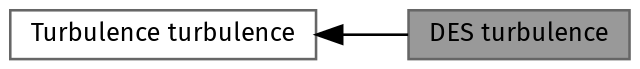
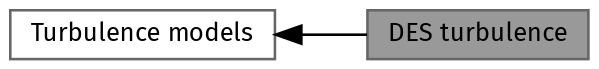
node "Turbulence turbulence": label "Turbulence turbulence" -> "Turbulence models"
